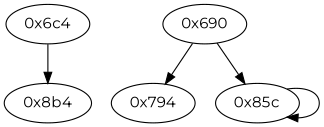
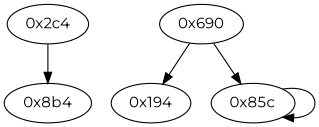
node "0x6c4": label "0x6c4" -> "0x2c4"
node "0x794": label "0x794" -> "0x194"
